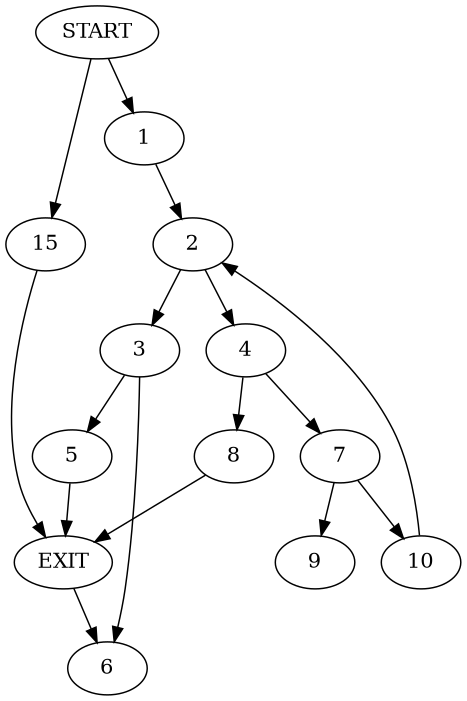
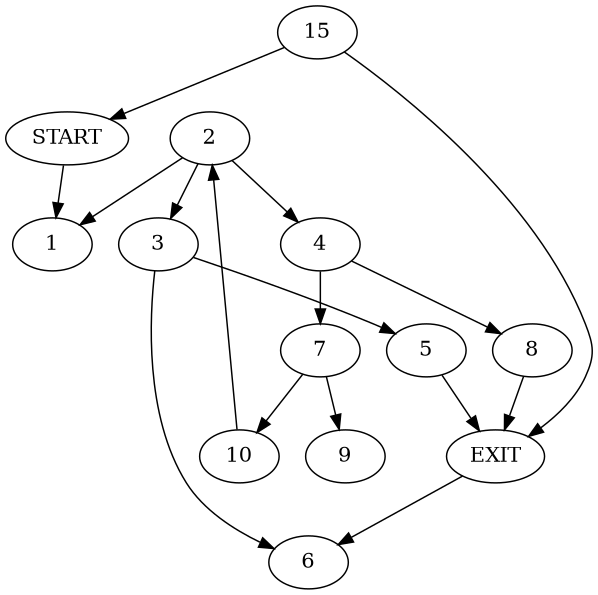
edge "START" -> "15": reversed
edge "1" -> "2": reversed
